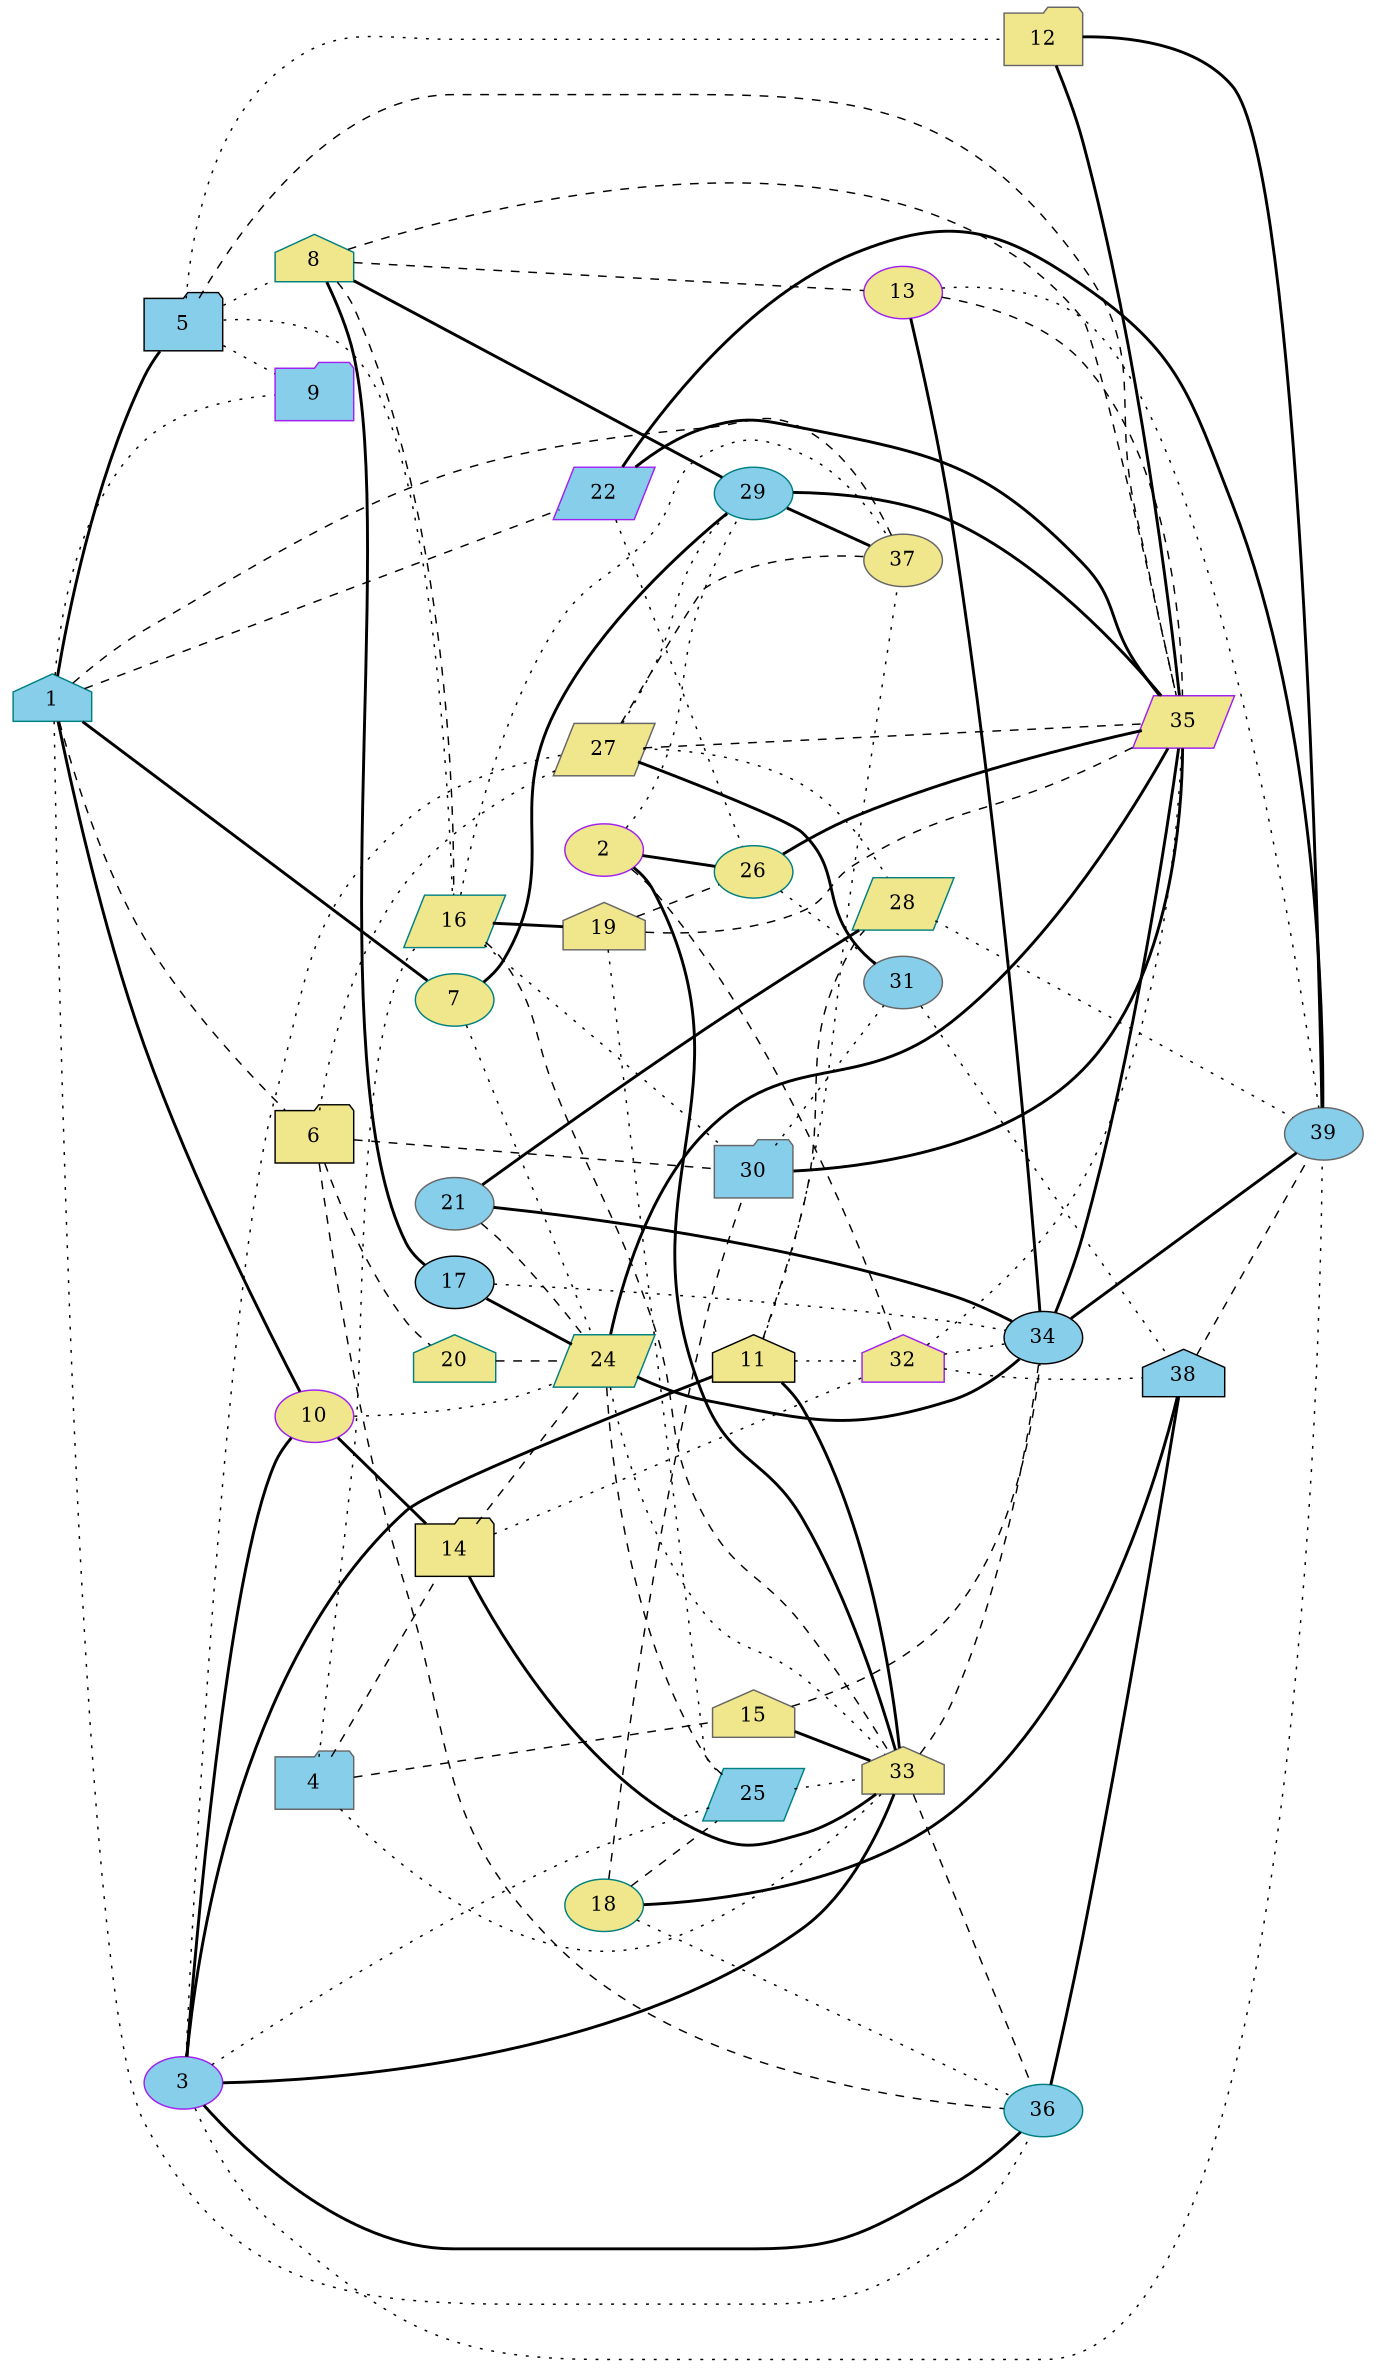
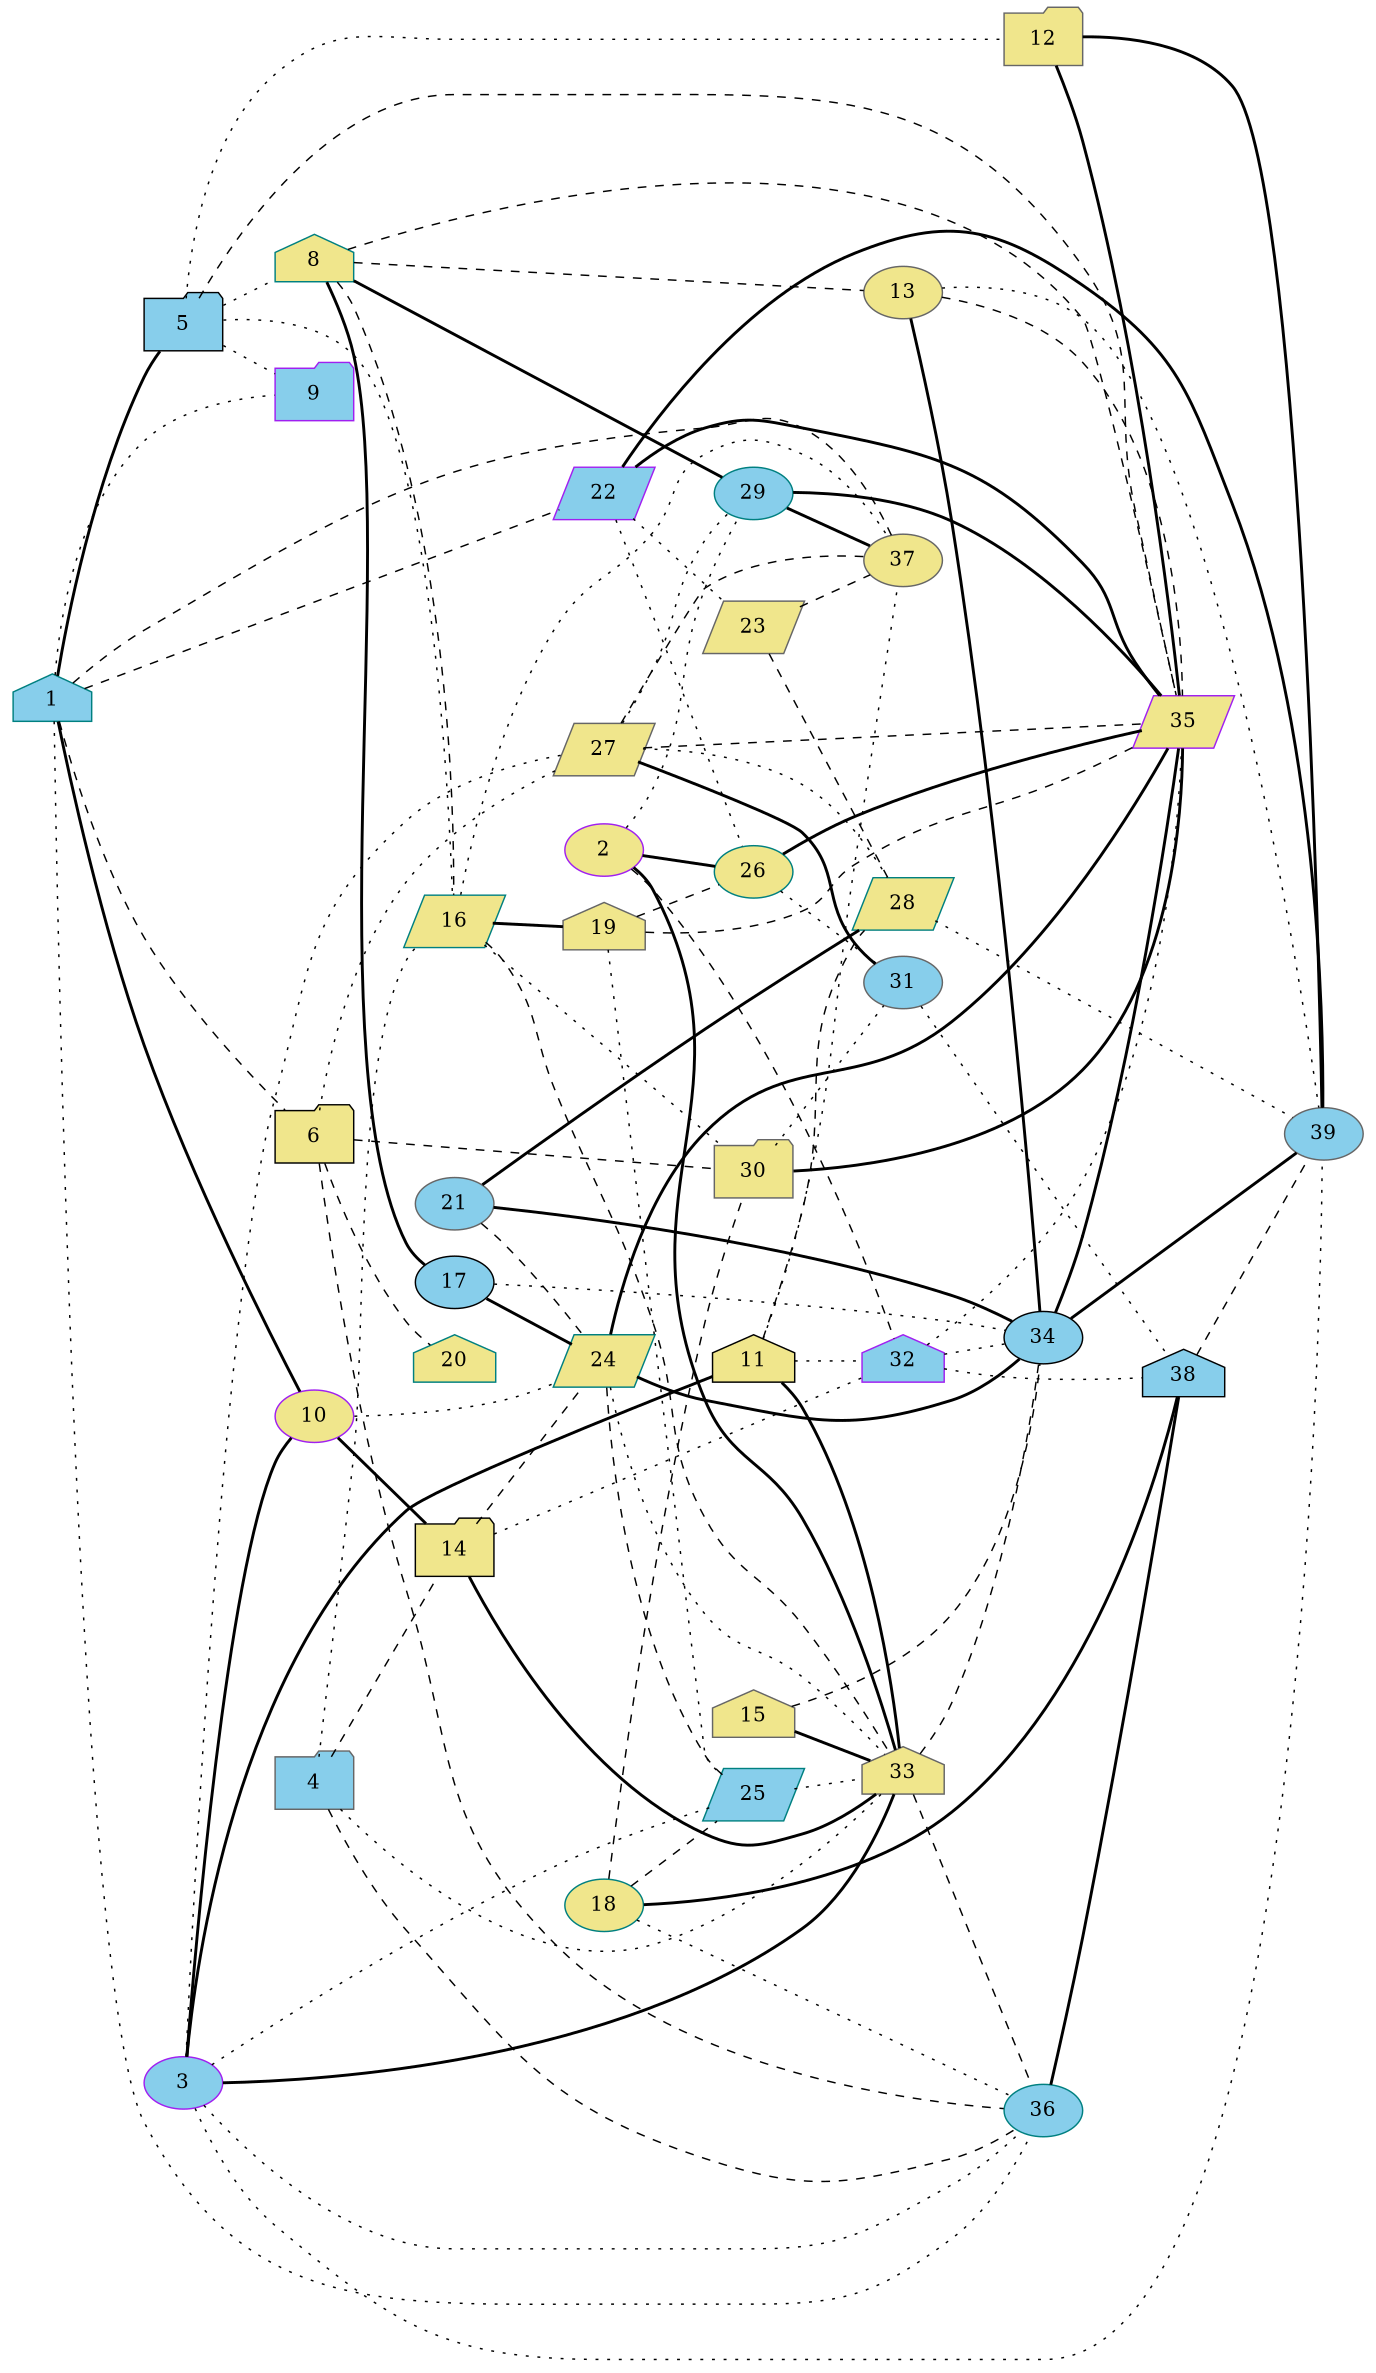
node "13": color purple -> gray40
node "23": added
node "7": removed
node "30": fillcolor skyblue -> khaki
edge "20" -- "24": removed
node "32": fillcolor khaki -> skyblue
edge "15" -- "4": now "36" -- "4"
edge "3" -- "36": style bold -> dotted
